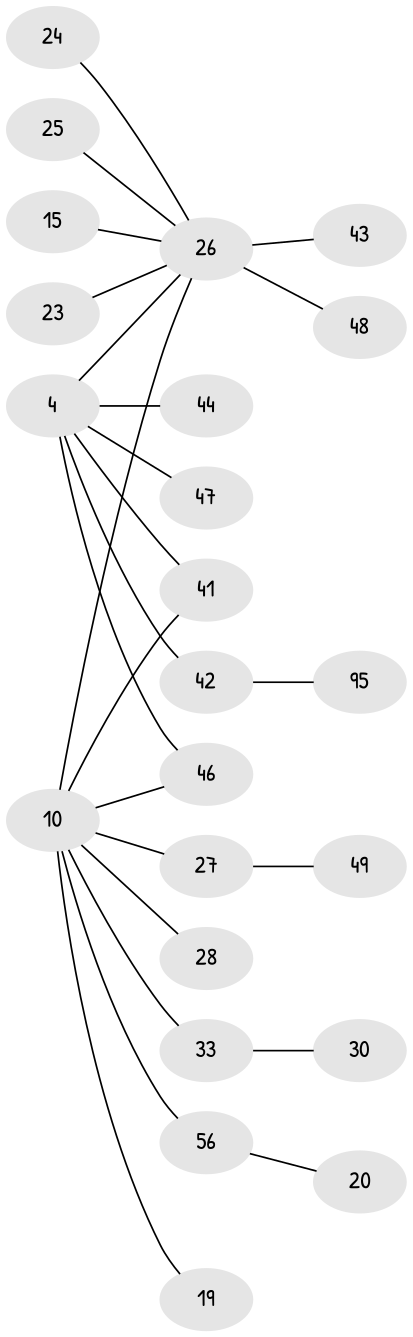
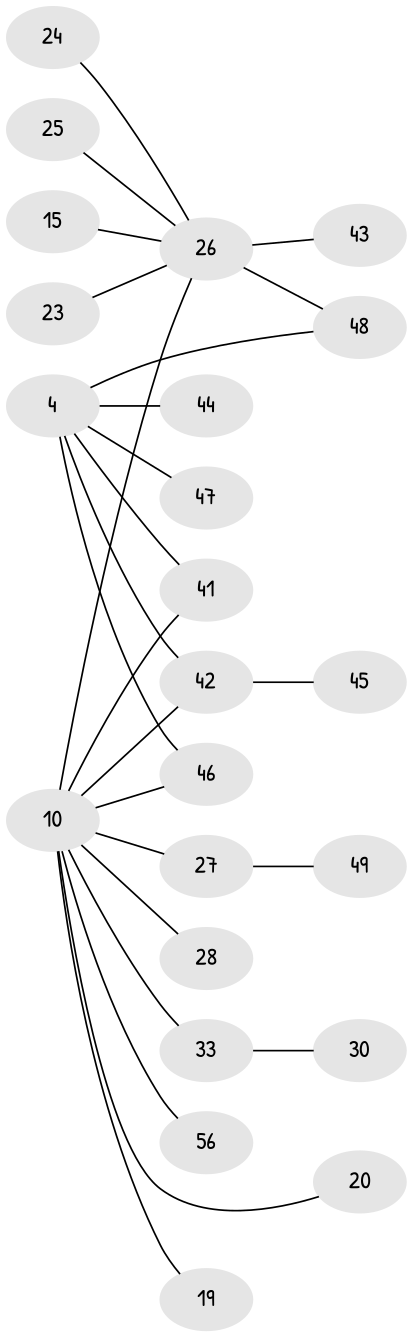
edge "26" -- "4": now "48" -- "4"
node "95": label "95" -> "45"
edge "42" -- "10": added
edge "56" -- "20": now "10" -- "20"
